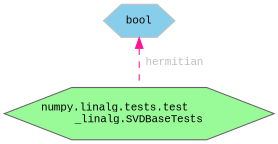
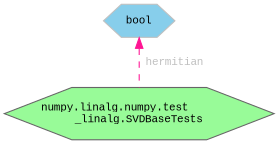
node "numpy.linalg.tests.test _linalg.SVDBaseTests": label "numpy.linalg.tests.test _linalg.SVDBaseTests" -> "numpy.linalg.numpy.test _linalg.SVDBaseTests"
